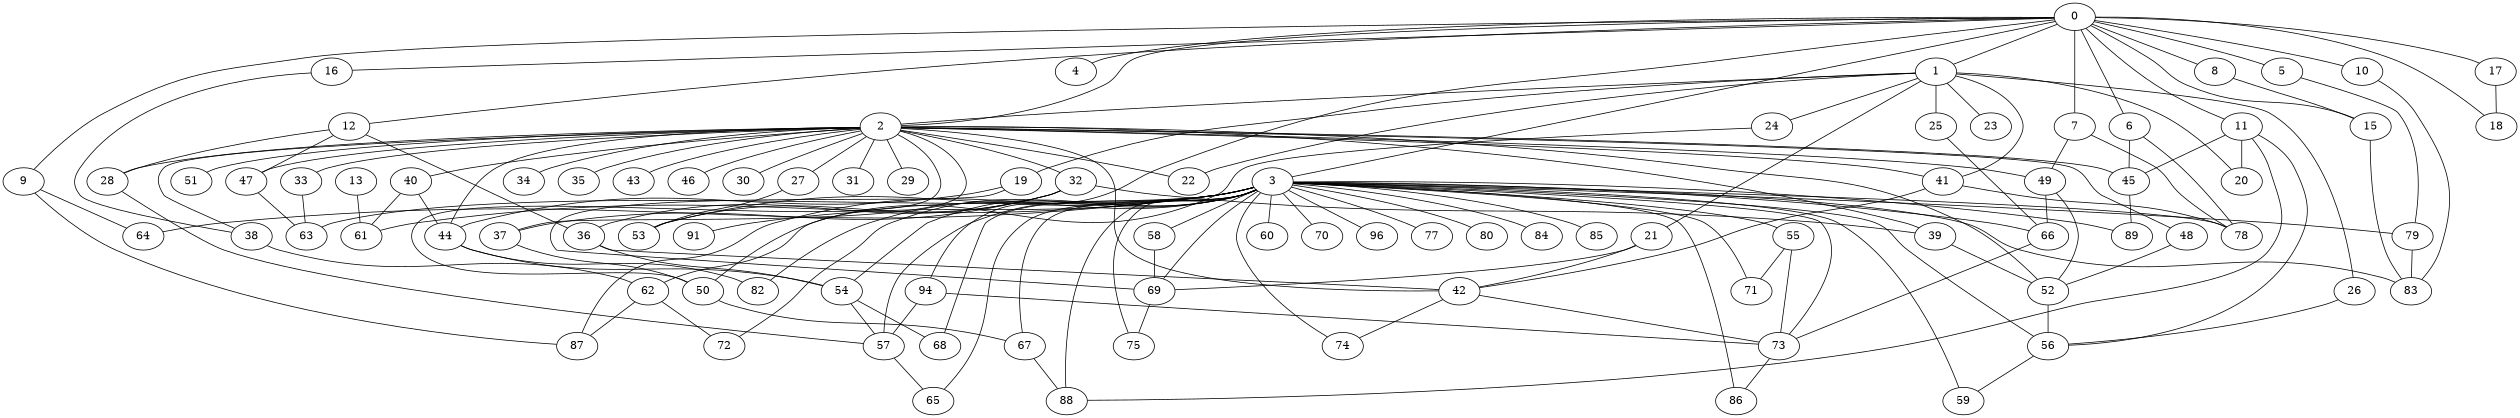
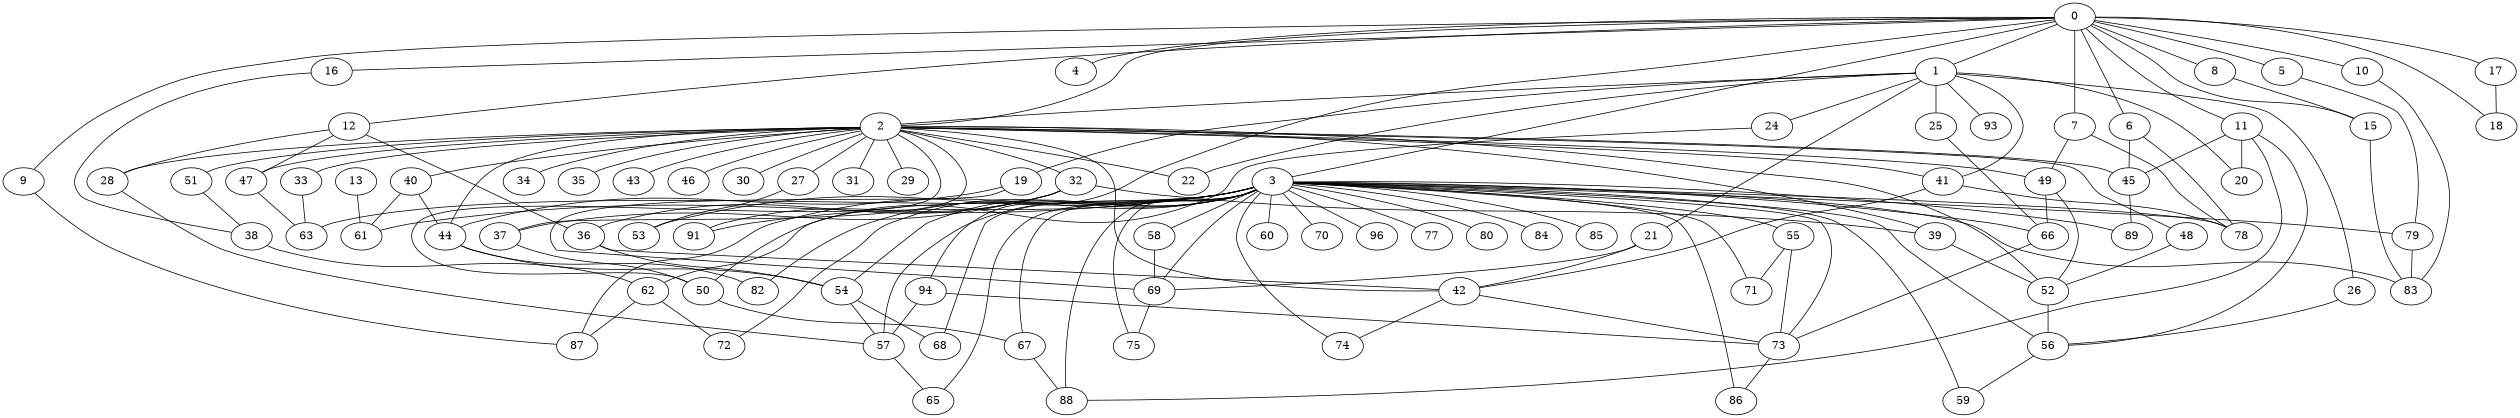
node "23": label "23" -> "93"
edge "2" -- "38": now "51" -- "38"
edge "32" -- "53": now "32" -- "91"
node "64": removed
